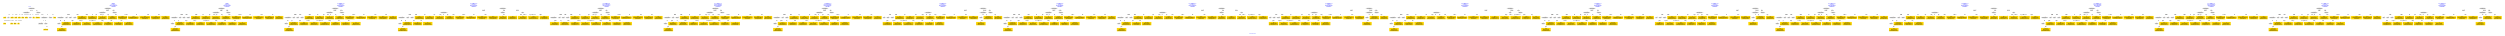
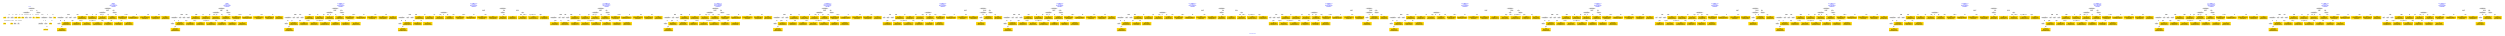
node "galleryLabel": fillcolor gold -> lightgray
node "provenance": fillcolor gold -> lightgray
node "deathDate": fillcolor gold -> lightgray
node "artist": fillcolor gold -> lightgray
node "sourceURL": added
